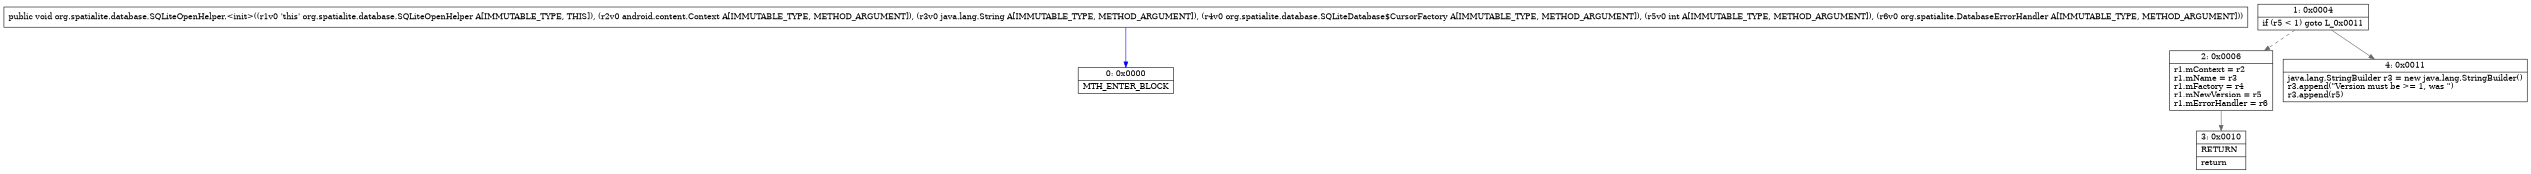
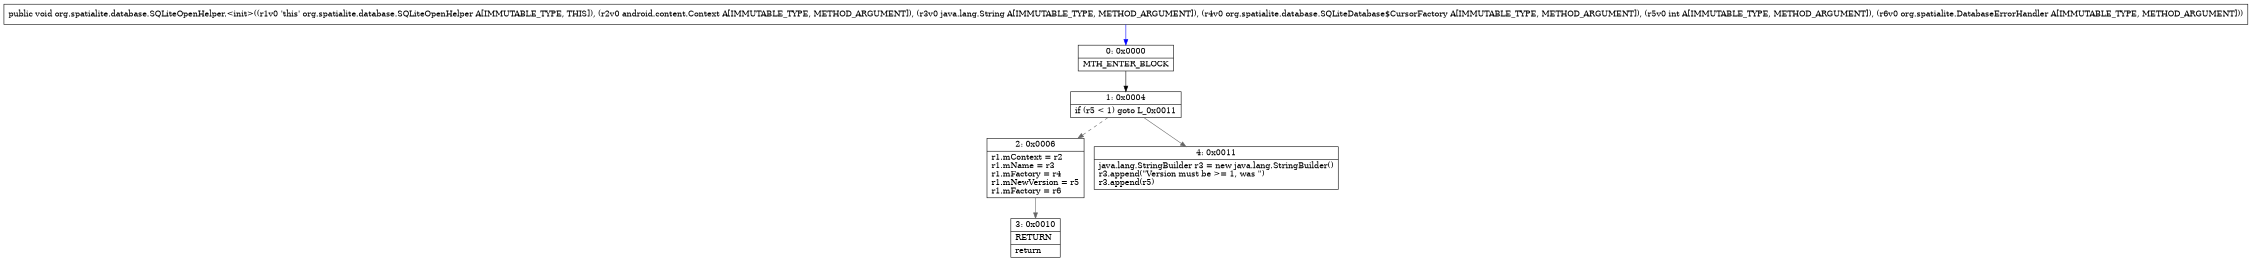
edge "0: 0x0000" -> "1: 0x0004": added
node "2: 0x0006": text "r1.mErrorHandler = r6" -> "r1.mFactory = r6"
